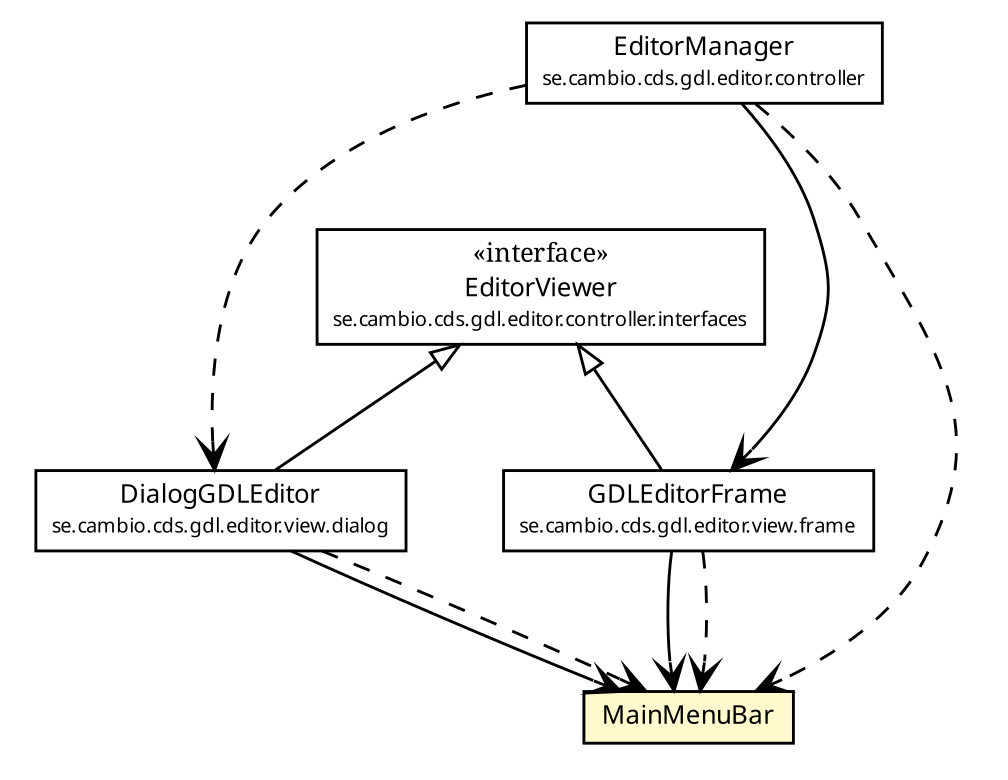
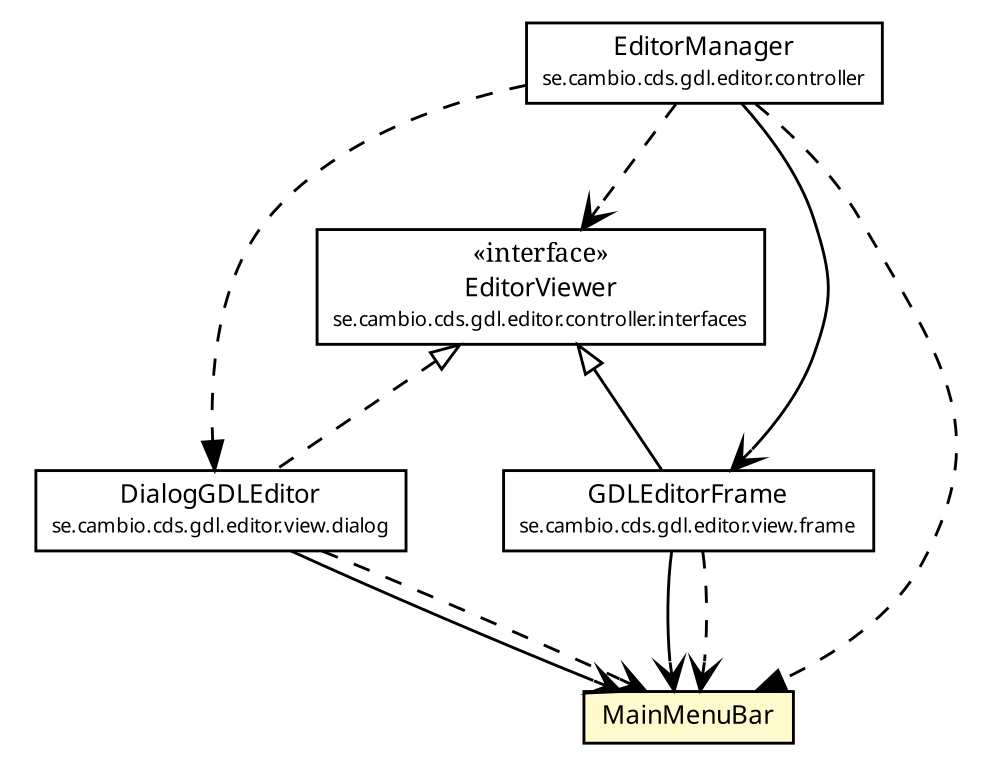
edge "EditorManager" -> "EditorViewer": added
edge "EditorManager" -> "DialogGDLEditor": arrowhead open -> normal
edge "EditorManager" -> "MainMenuBar": arrowhead open -> normal
edge "DialogGDLEditor" -> "EditorViewer": style solid -> dashed
